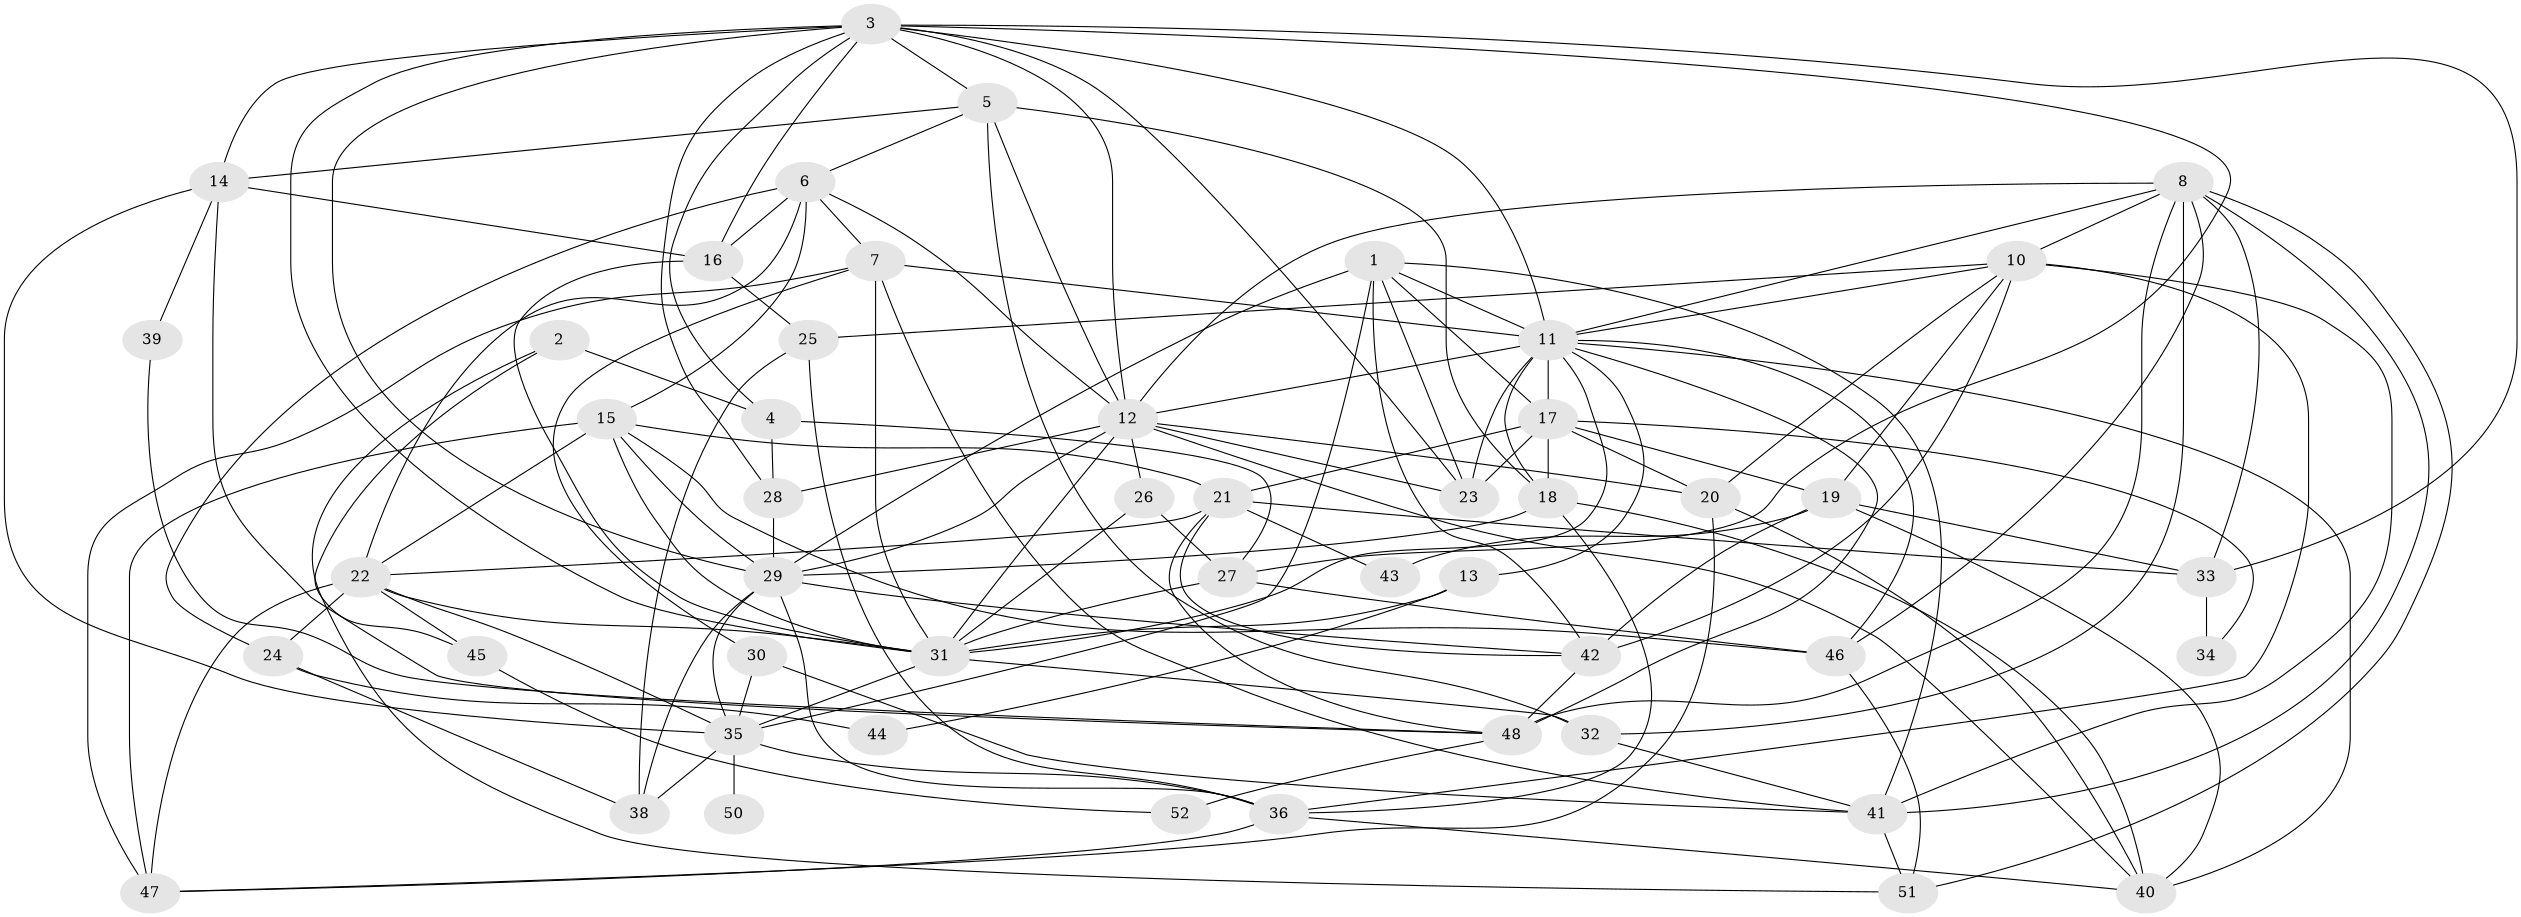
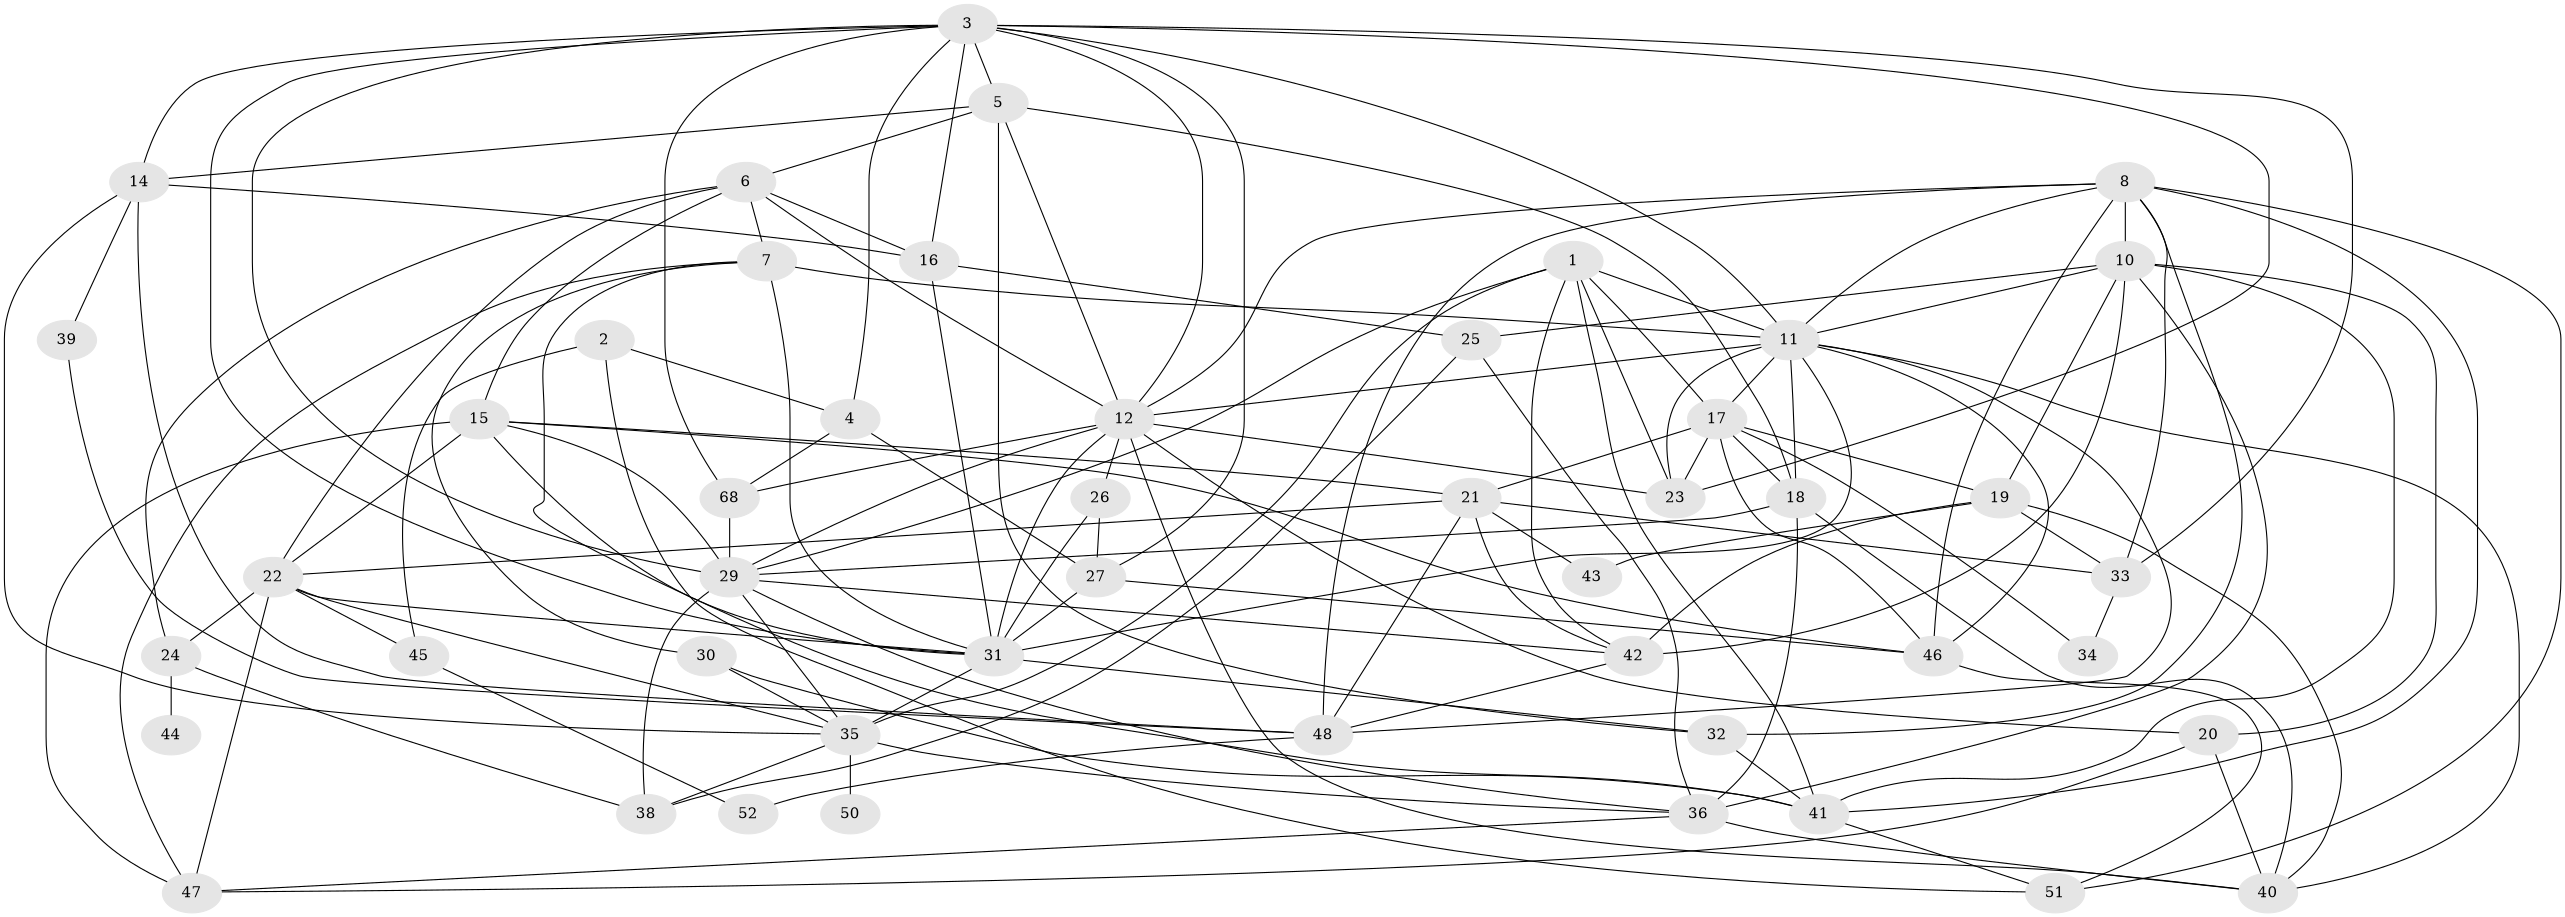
edge "17" -- "20": now "17" -- "46"
node "28": label "28" -> "68"
node "13": removed
